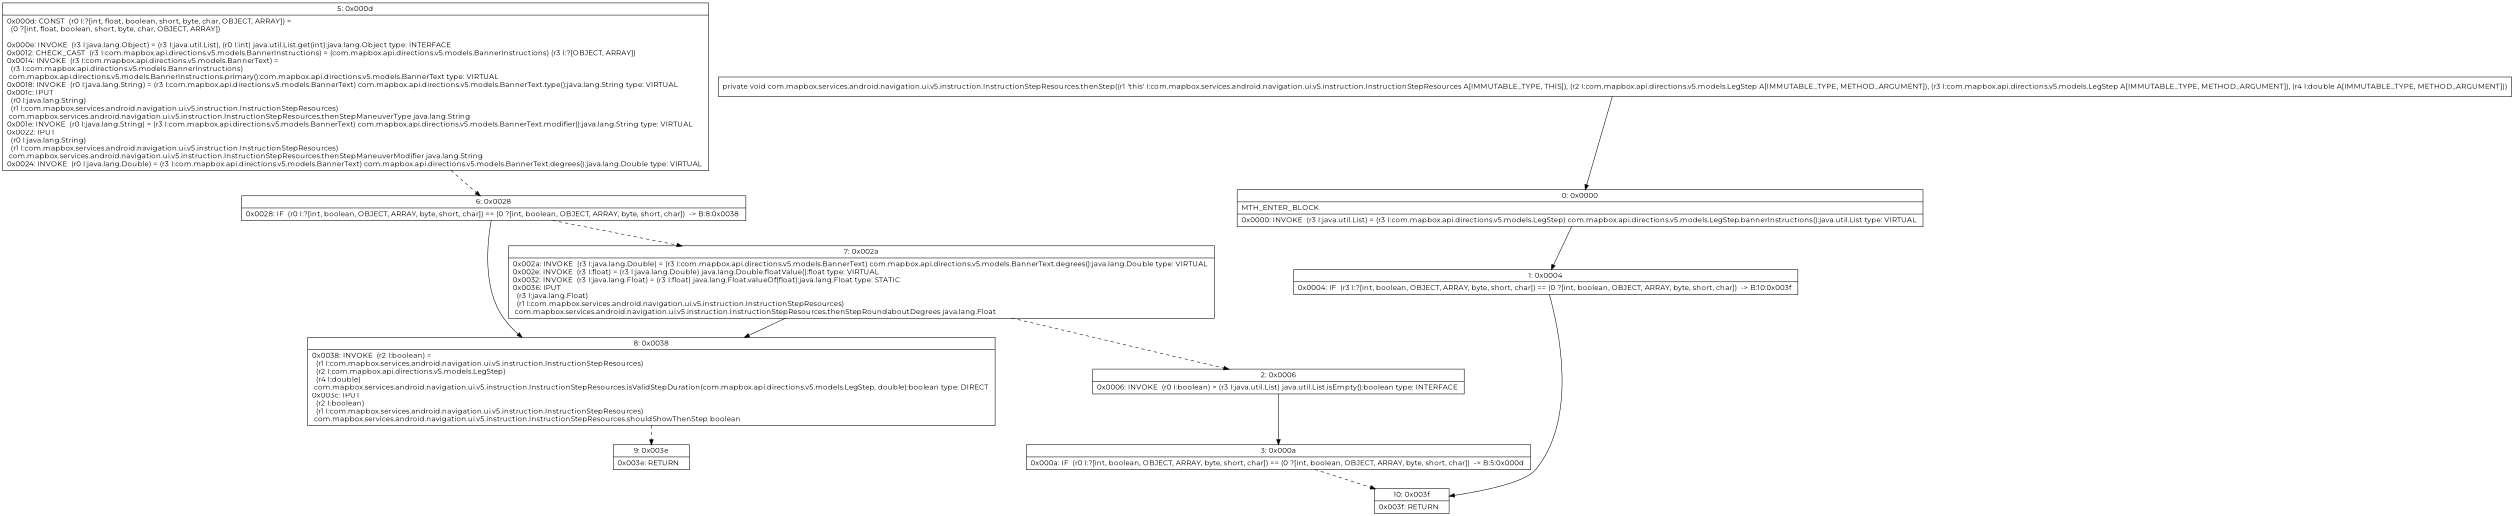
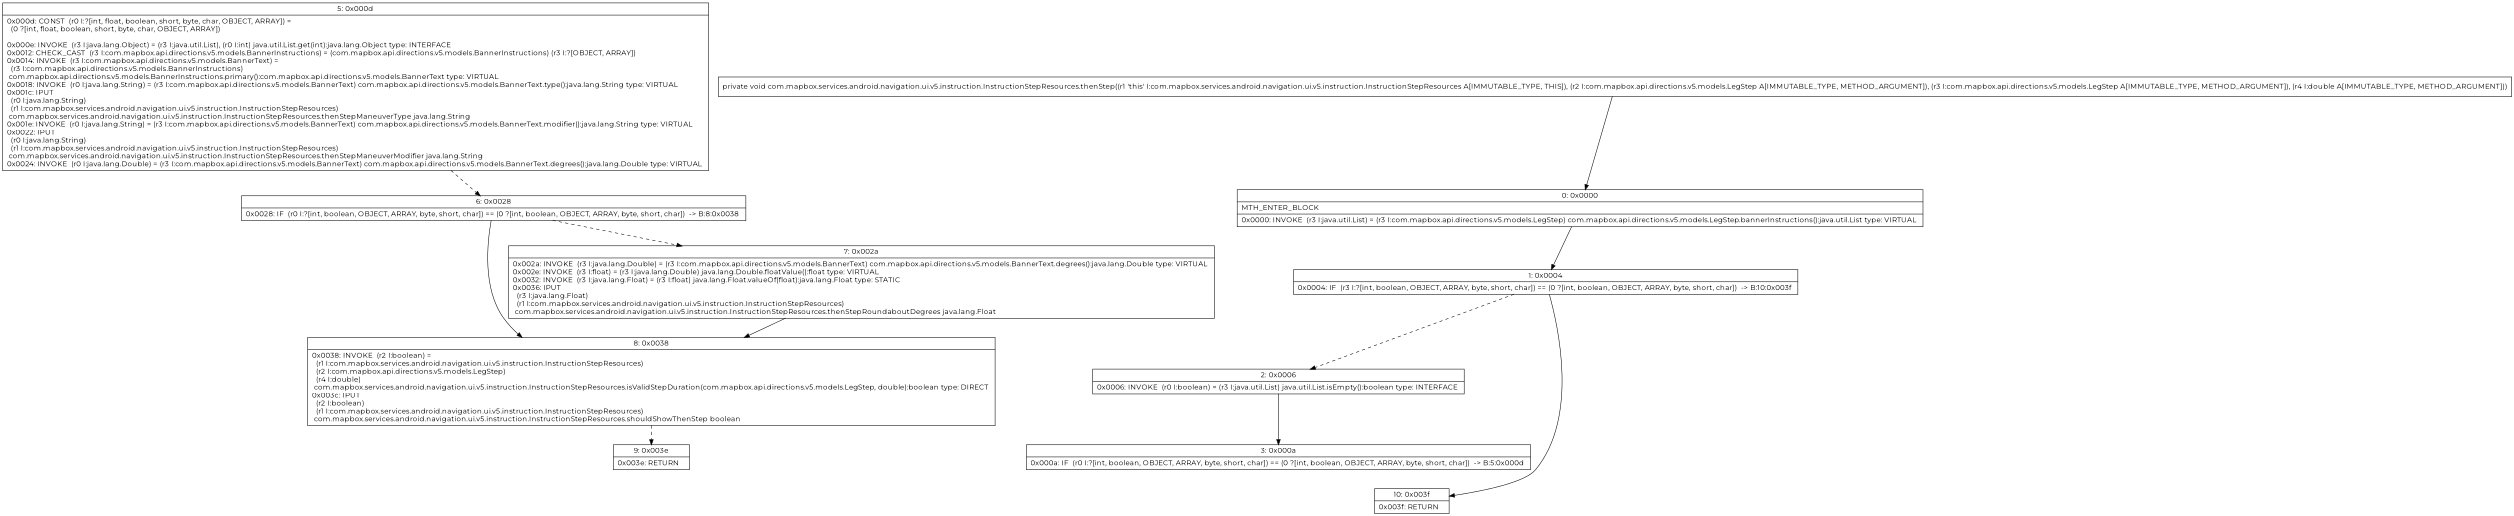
edge "7: 0x002a" -> "2: 0x0006": now "1: 0x0004" -> "2: 0x0006"
edge "3: 0x000a" -> "10: 0x003f": removed
